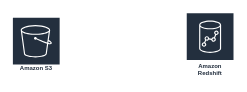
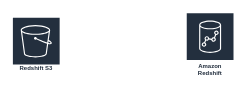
node "Amazon S3": label "Amazon S3" -> "Redshift S3"
